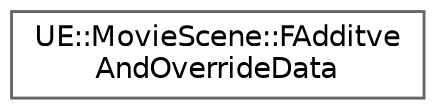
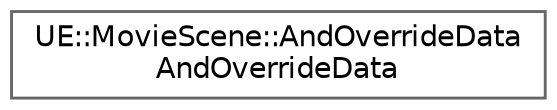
node "UE::MovieScene::FAdditve AndOverrideData": label "UE::MovieScene::FAdditve AndOverrideData" -> "UE::MovieScene::AndOverrideData AndOverrideData"
